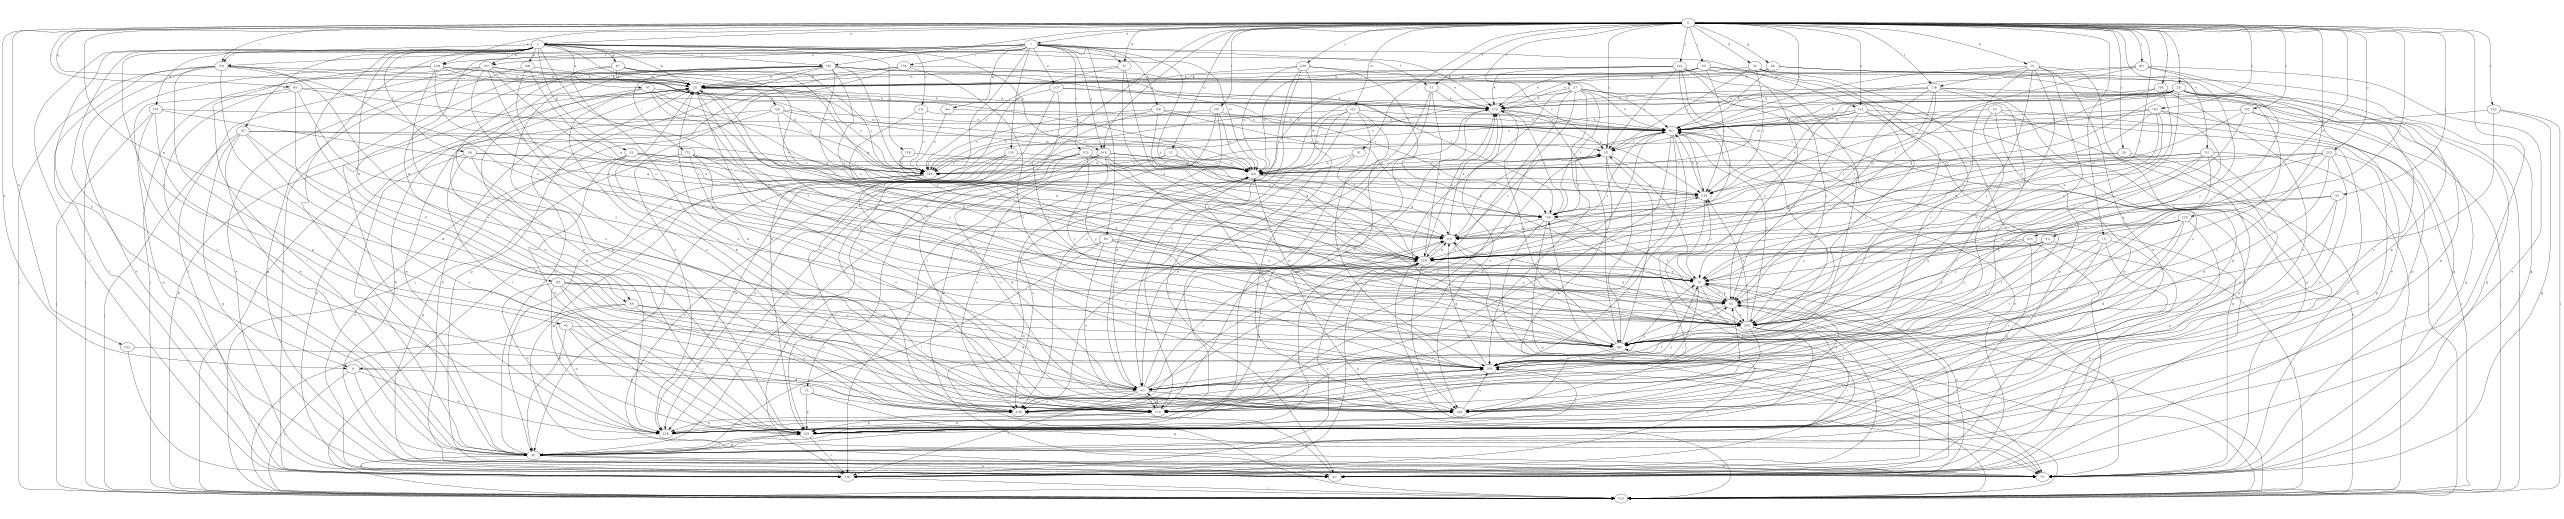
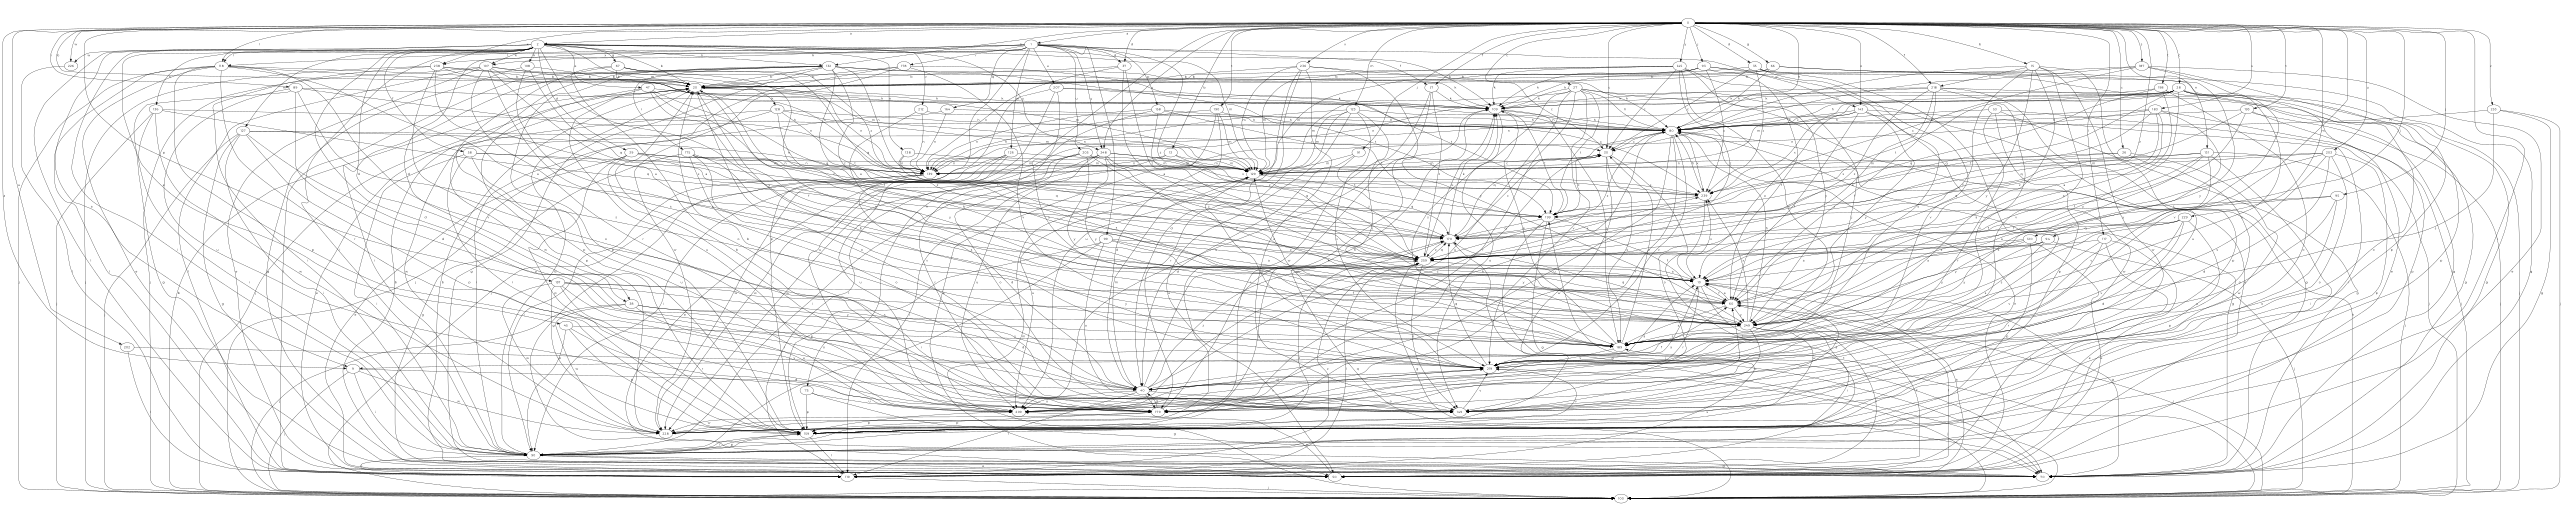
node "226": added
edge "164" -> "90": added, label "i"
